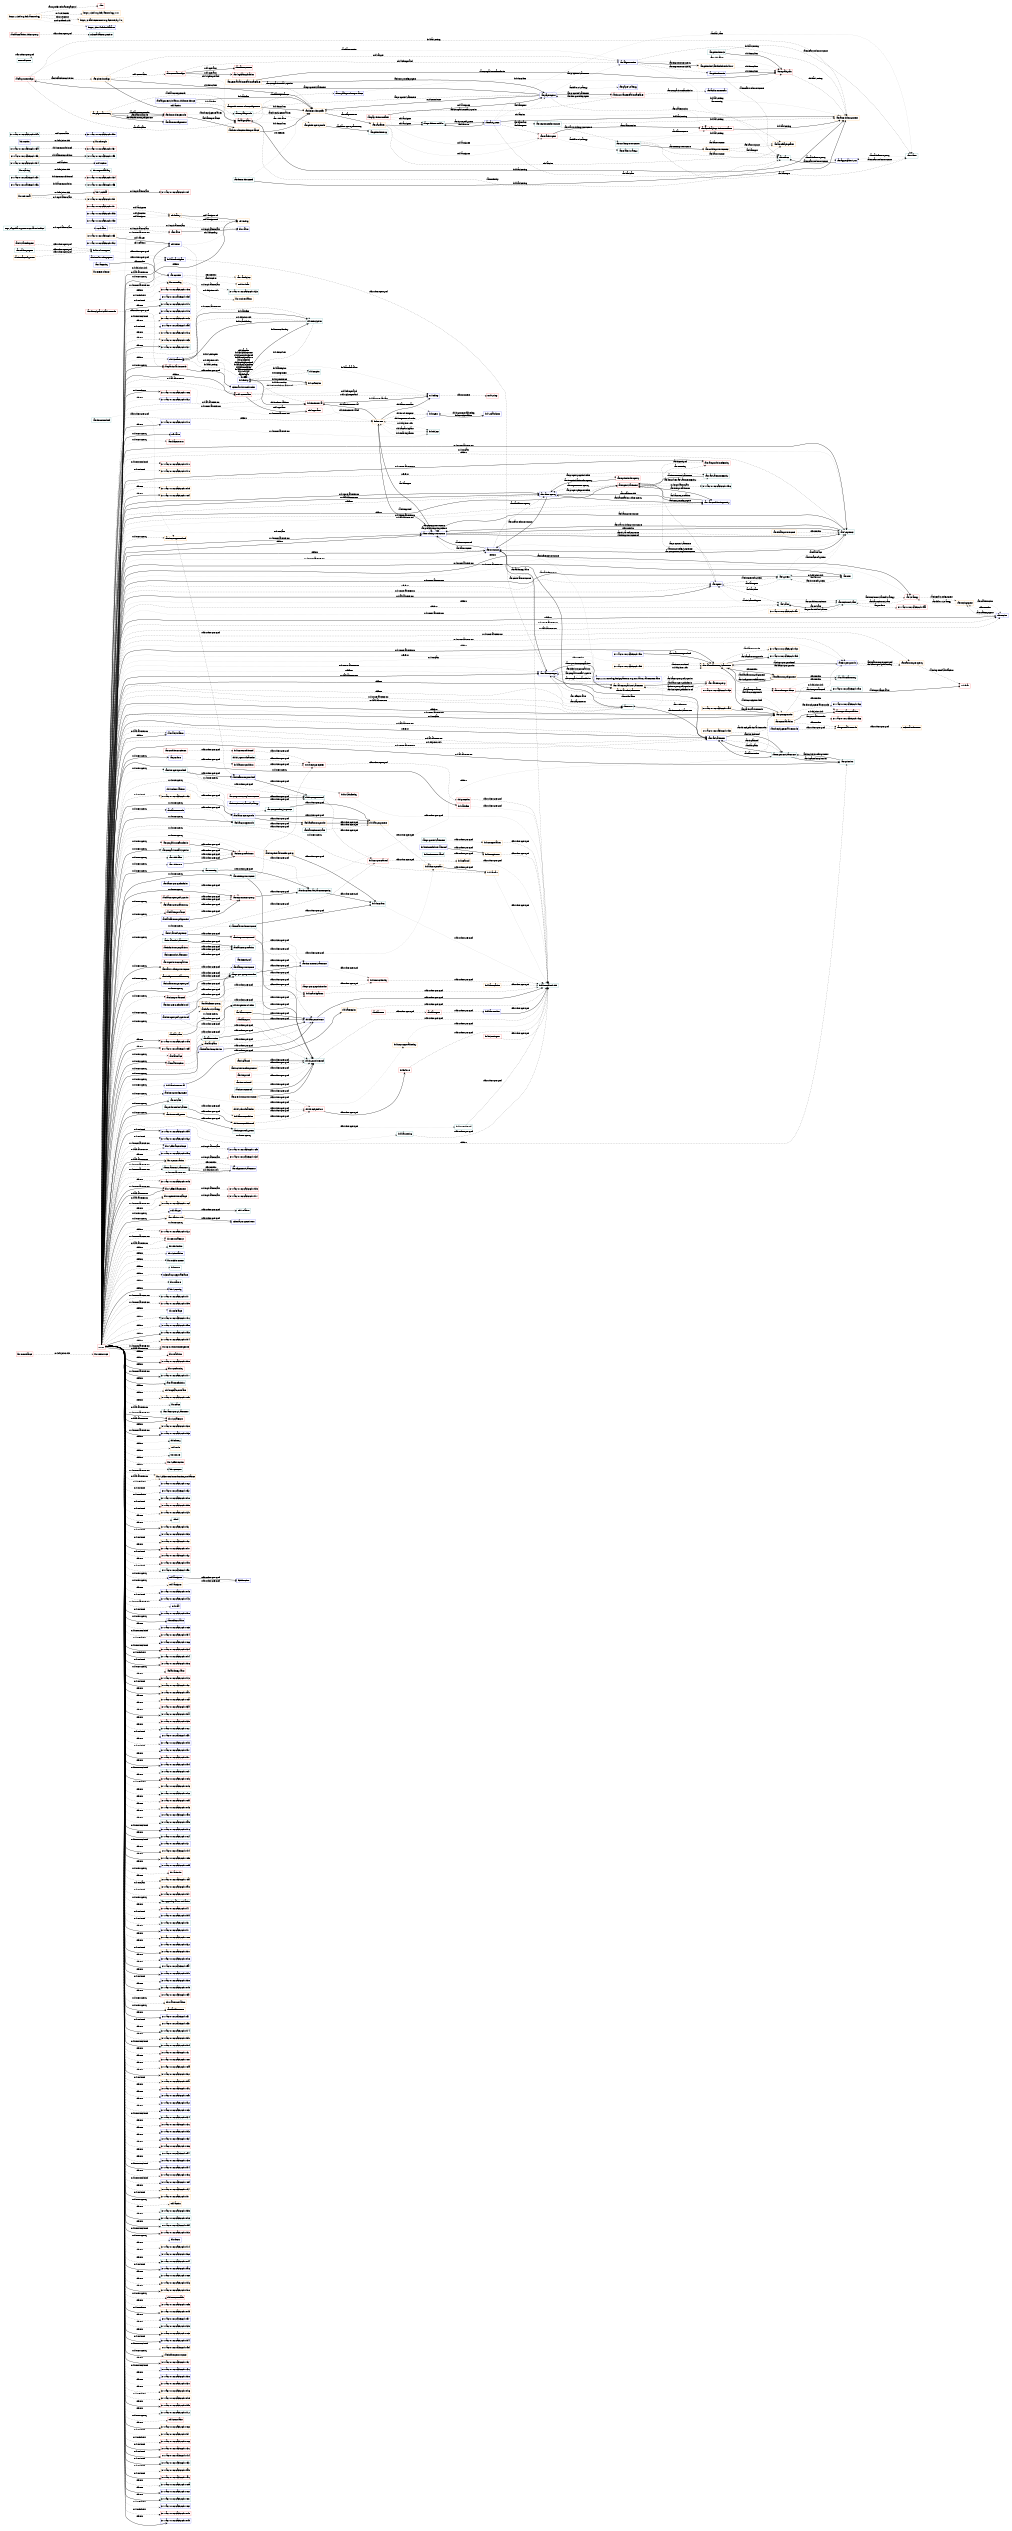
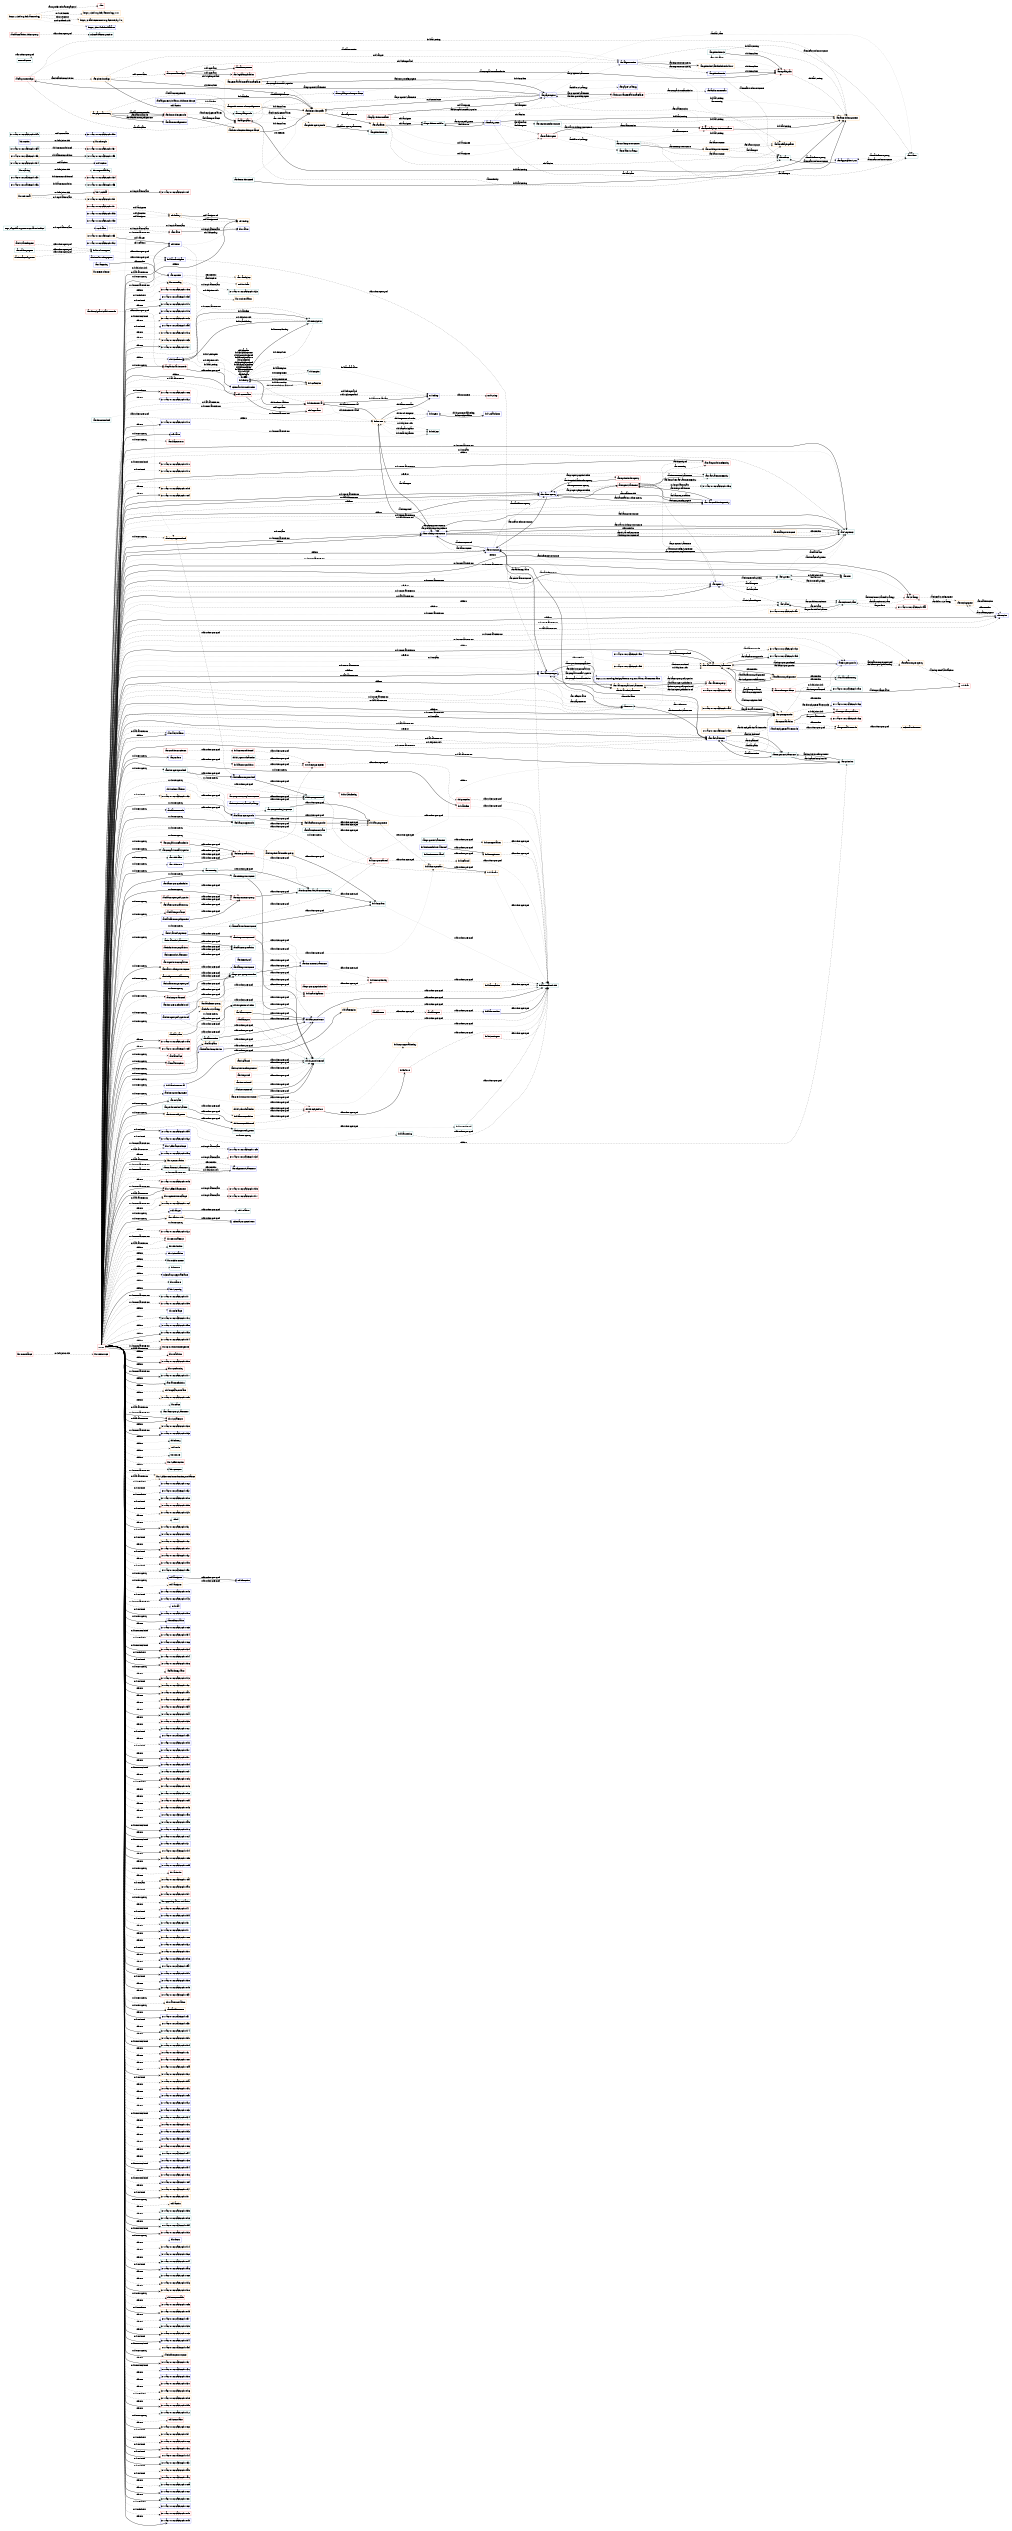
node "fcb:function": label "fcb:function" -> "odrl:function"
